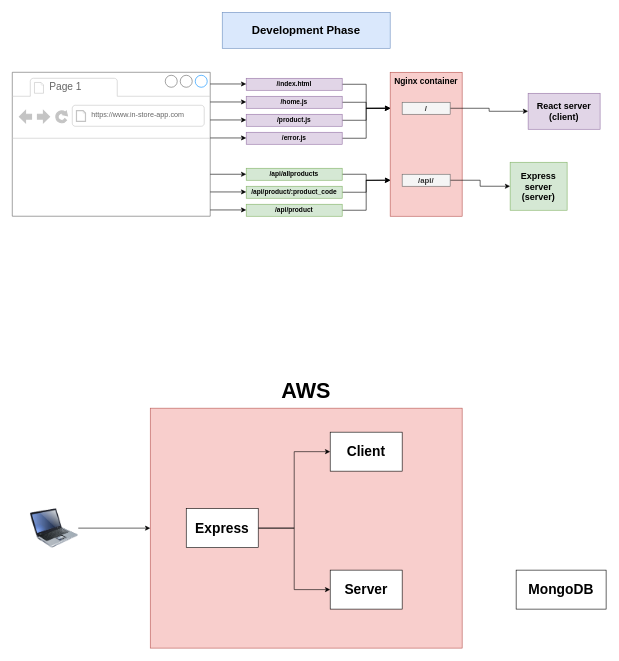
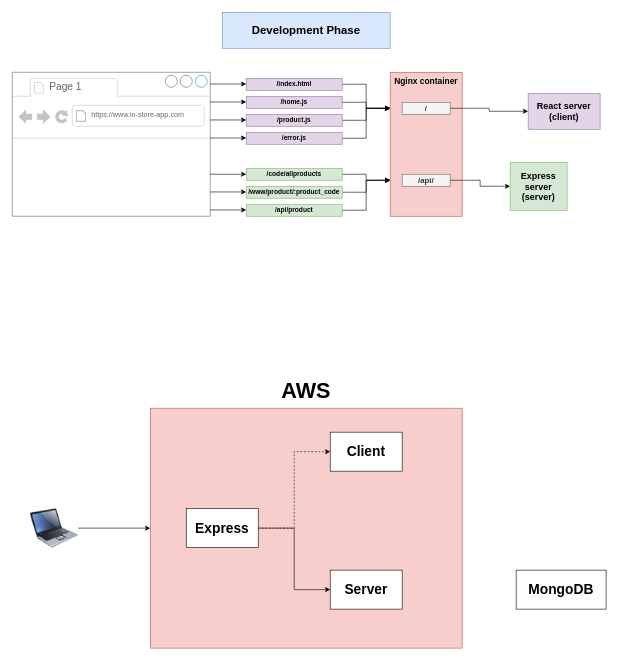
node "/api/allproducts": label "/api/allproducts" -> "/code/allproducts"
node "/api/product/:product_code": label "/api/product/:product_code" -> "/www/product/:product_code"
edge "Express" -> "Client": style solid -> dashed
